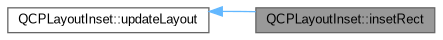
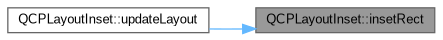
edge "QCPLayoutInset::insetRect" -> "QCPLayoutInset::updateLayout": reversed
